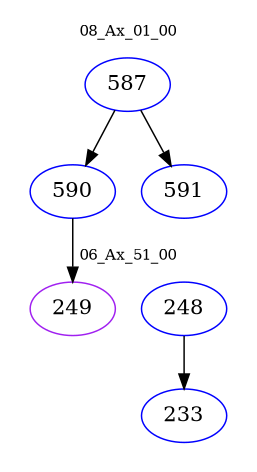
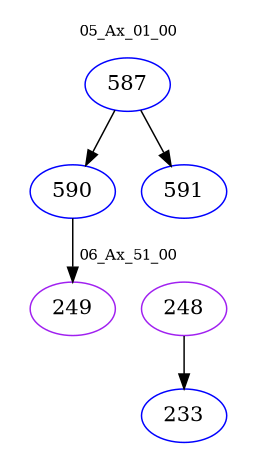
cluster "08_Ax_01_00": label "08_Ax_01_00" -> "05_Ax_01_00"
node "248": color blue -> purple
